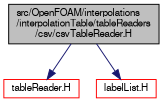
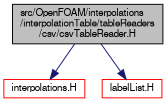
node "tableReader.H": label "tableReader.H" -> "interpolations.H"
